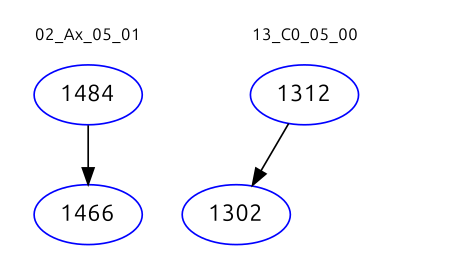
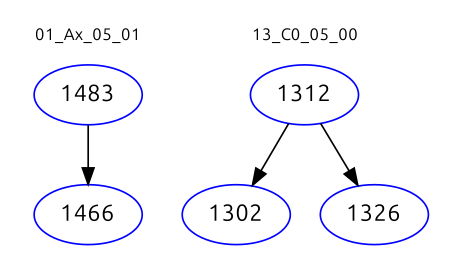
cluster "02_Ax_05_01": label "02_Ax_05_01" -> "01_Ax_05_01"
node "1484": label "1484" -> "1483"
node "1326": added
